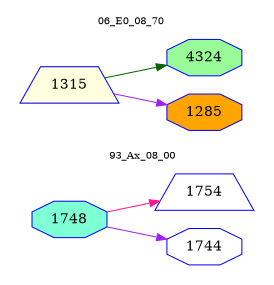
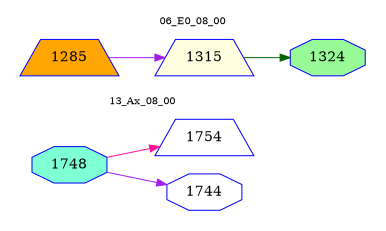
cluster "06_E0_08_70": label "06_E0_08_70" -> "06_E0_08_00"
node "4324": label "4324" -> "1324"
edge "1315" -> "1285": reversed
node "1285": shape octagon -> trapezium
cluster "93_Ax_08_00": label "93_Ax_08_00" -> "13_Ax_08_00"
